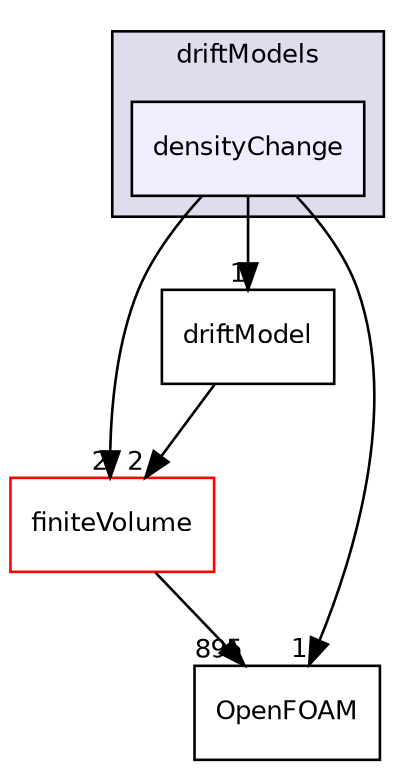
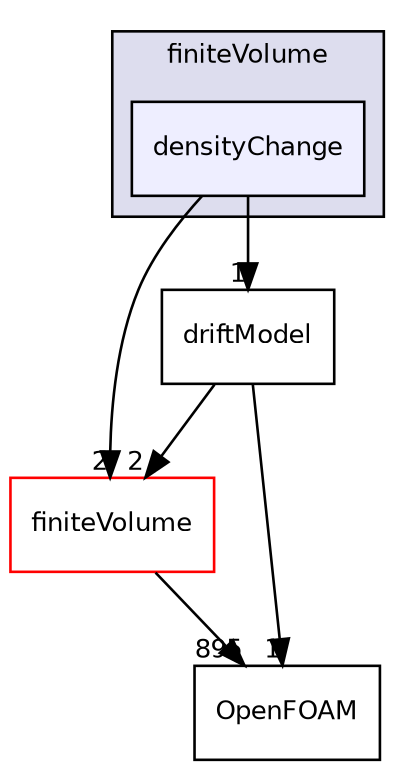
cluster "driftModels": label "driftModels" -> "finiteVolume"
edge "densityChange" -> "OpenFOAM": now "driftModel" -> "OpenFOAM"
